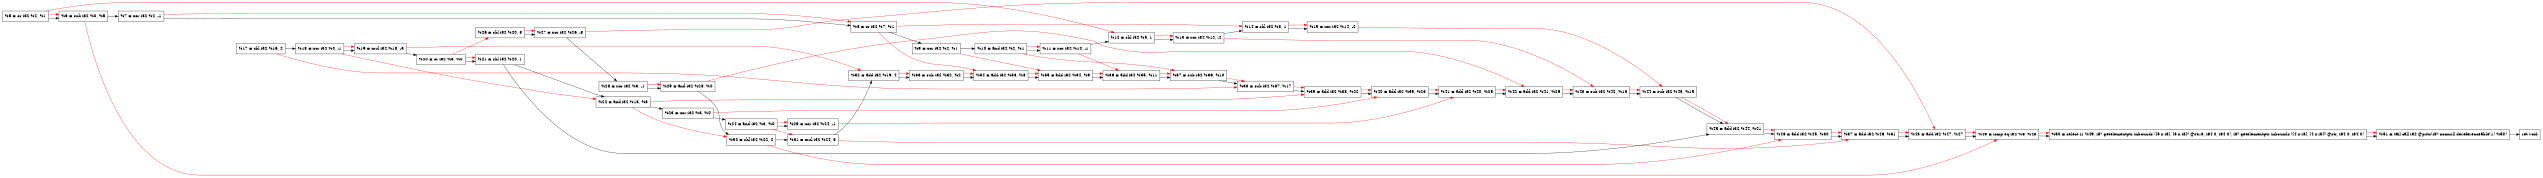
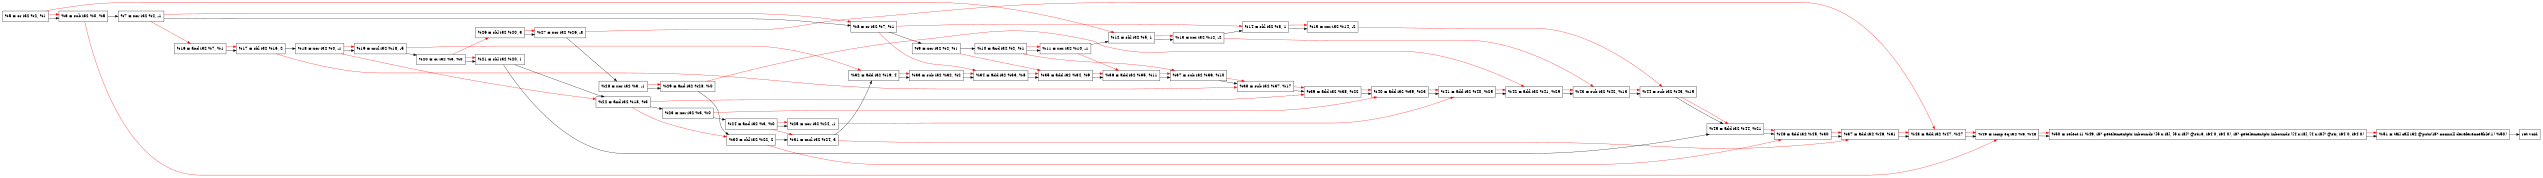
node "%16 = and i32 %7, %1": added
